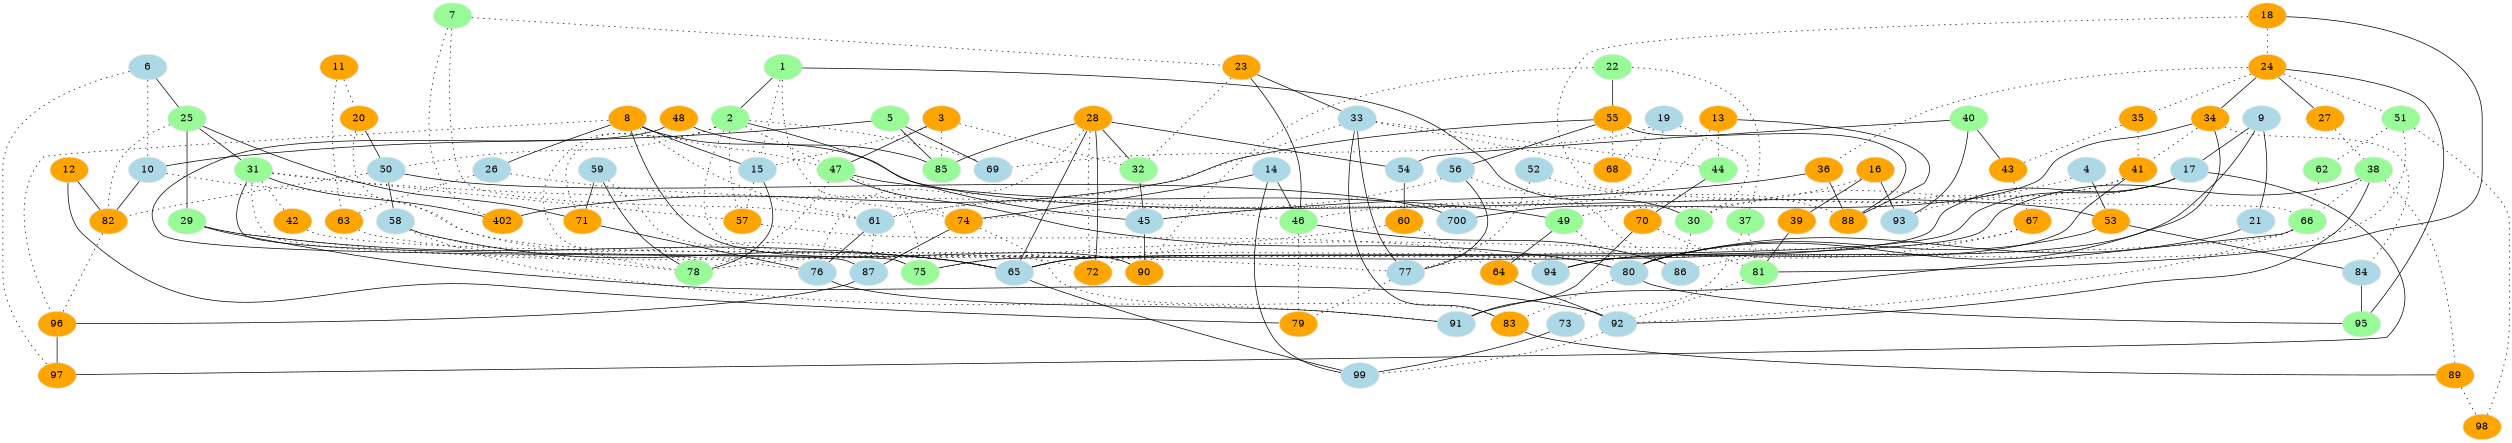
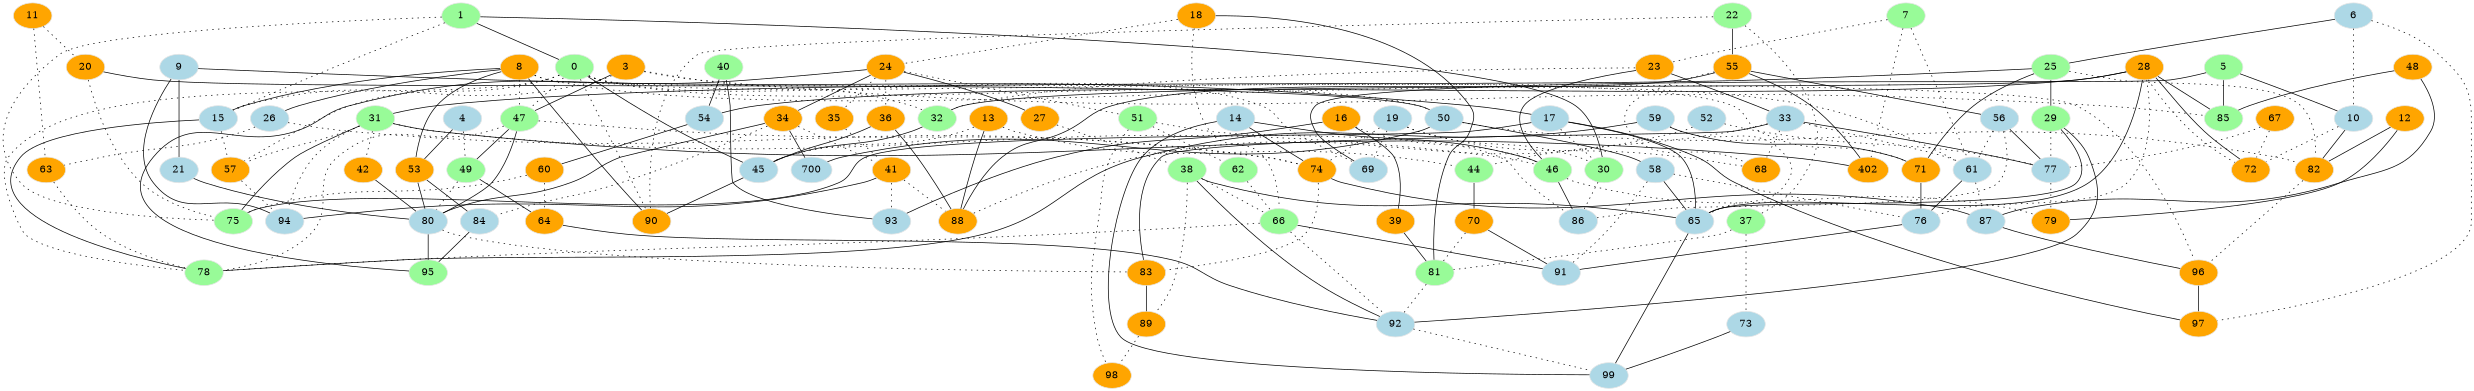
node "2": label "2" -> "0"
node "43": removed
edge "42" -- "80": style dotted -> solid
